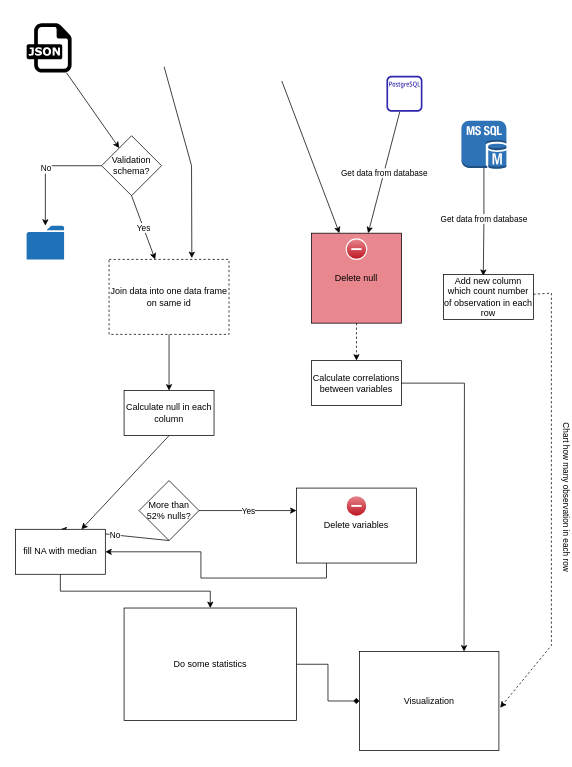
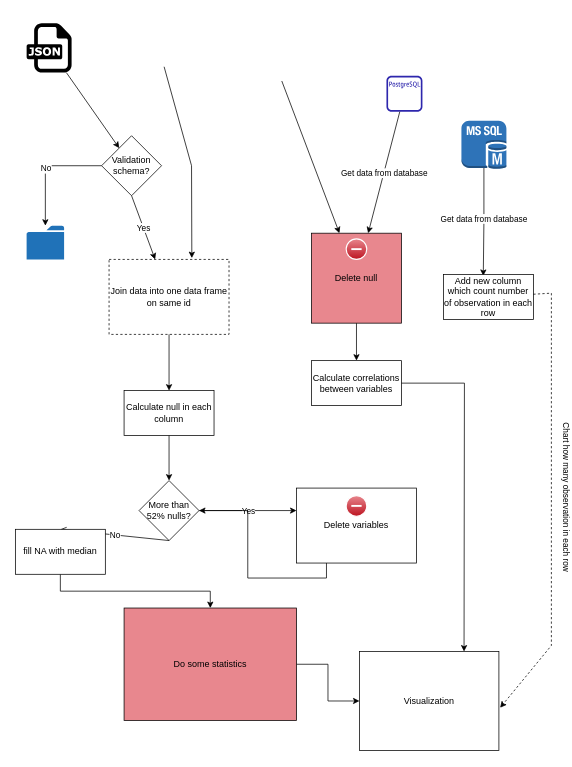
edge "Delete null" -> "Calculate correlations between variables": style dashed -> solid
edge "Calculate null in each column" -> "fill NA with median": now "Calculate null in each column" -> "More than 52% nulls?"
edge "More than 52% nulls?" -> "fill NA with median": arrowhead classic -> open
edge "Delete variables" -> "fill NA with median": now "Delete variables" -> "More than 52% nulls?"
node "Do some statistics": fillcolor #ffffff -> #e8878e
edge "Do some statistics" -> "Visualization": arrowhead diamond -> classic
